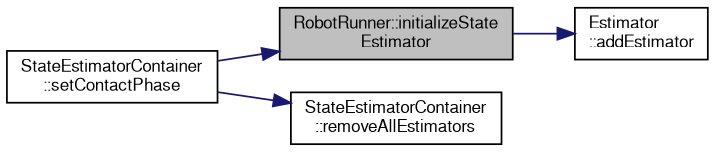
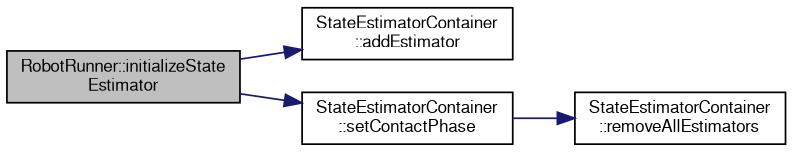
node "Estimator ::addEstimator": label "Estimator ::addEstimator" -> "StateEstimatorContainer ::addEstimator"
edge "StateEstimatorContainer ::setContactPhase" -> "RobotRunner::initializeState Estimator": reversed
